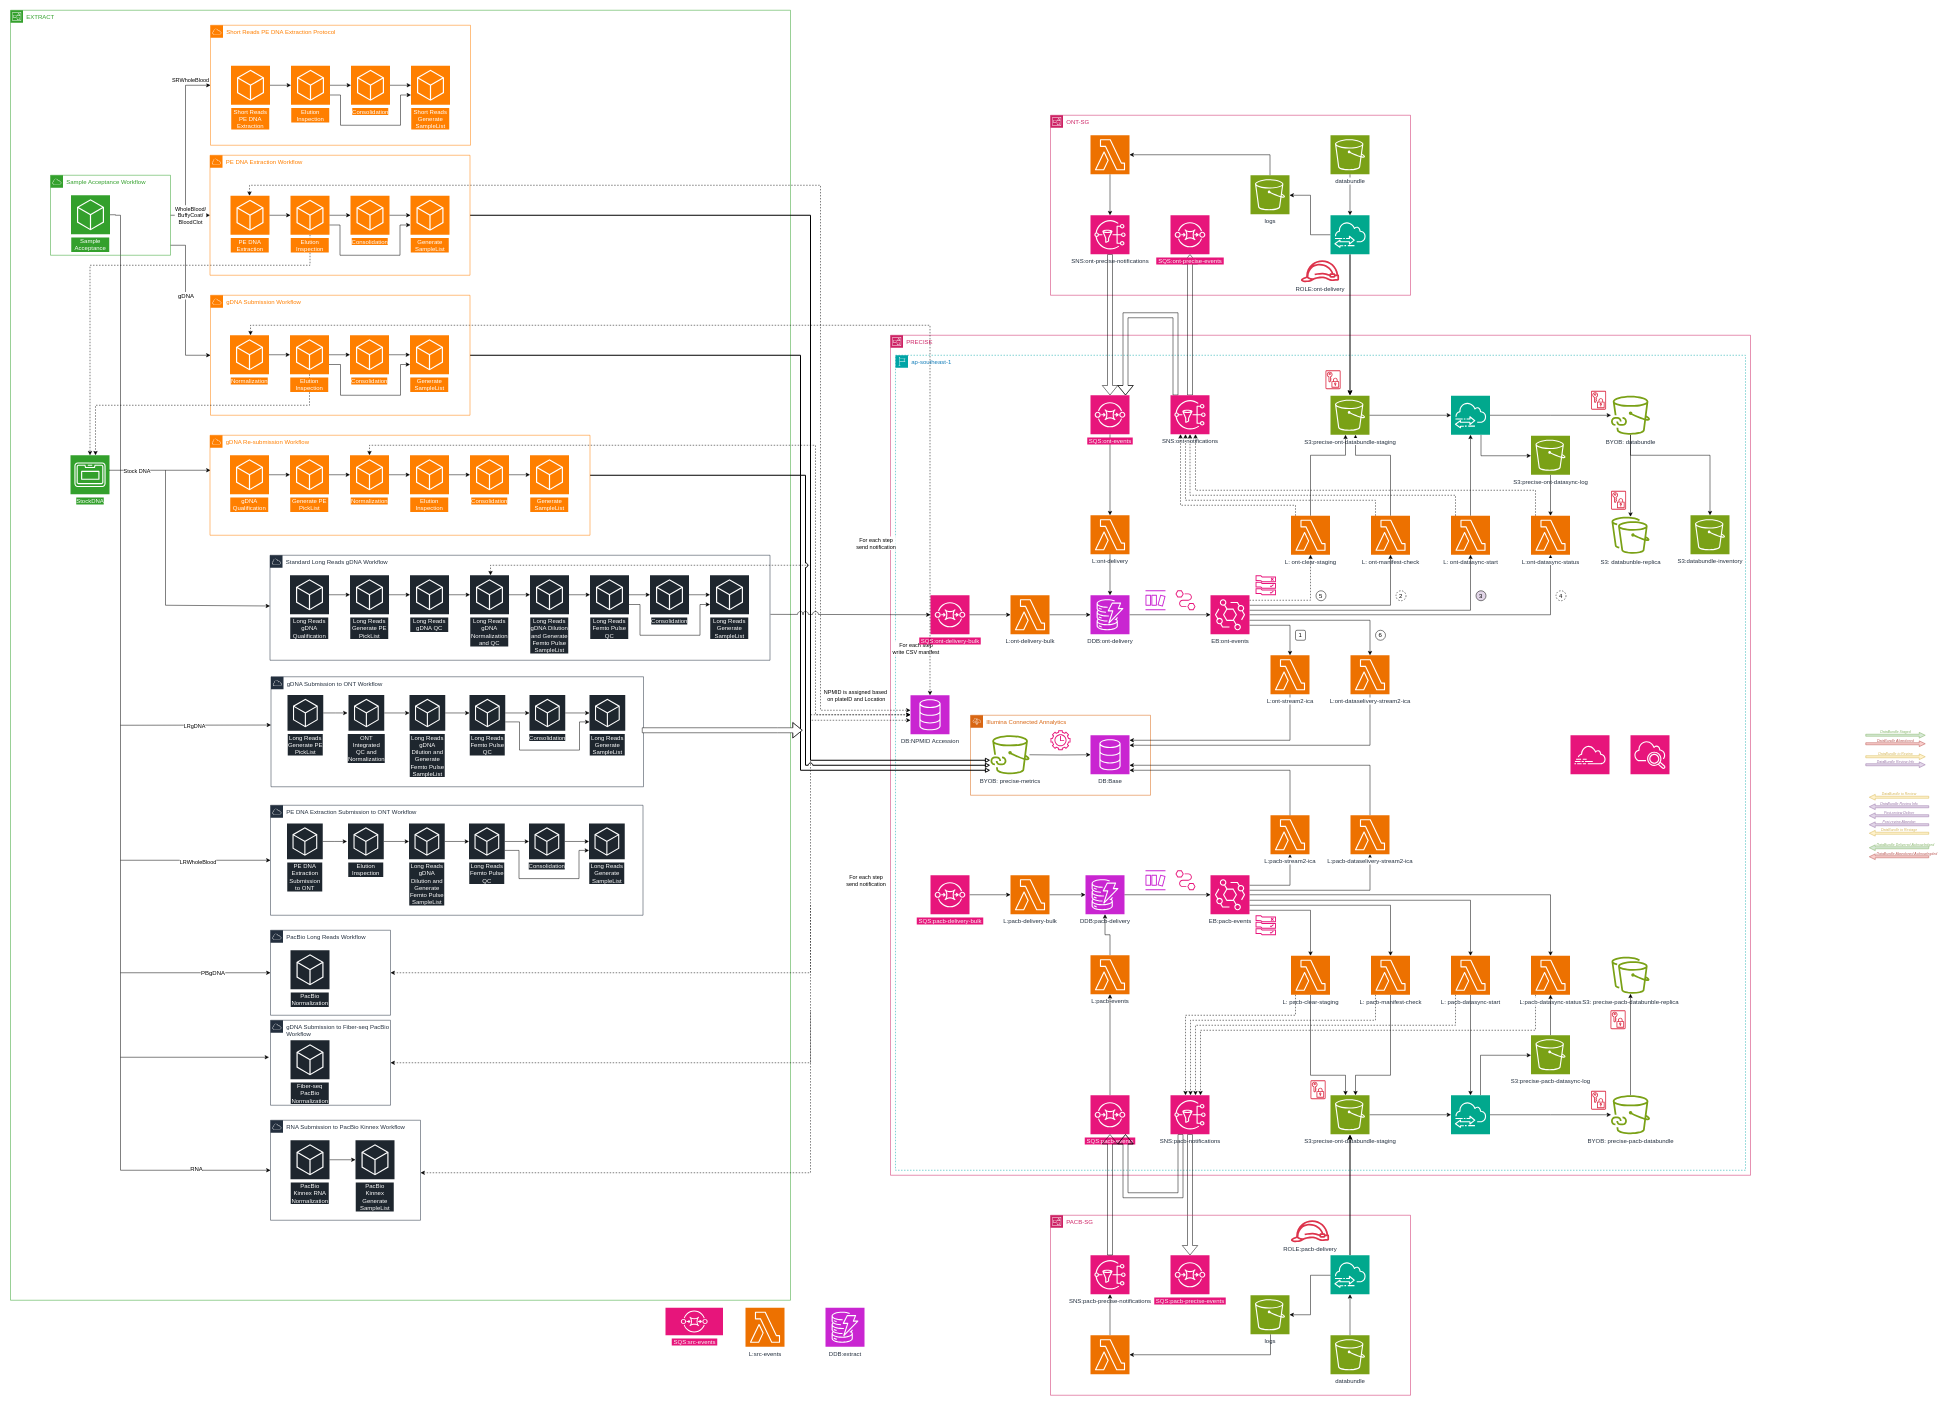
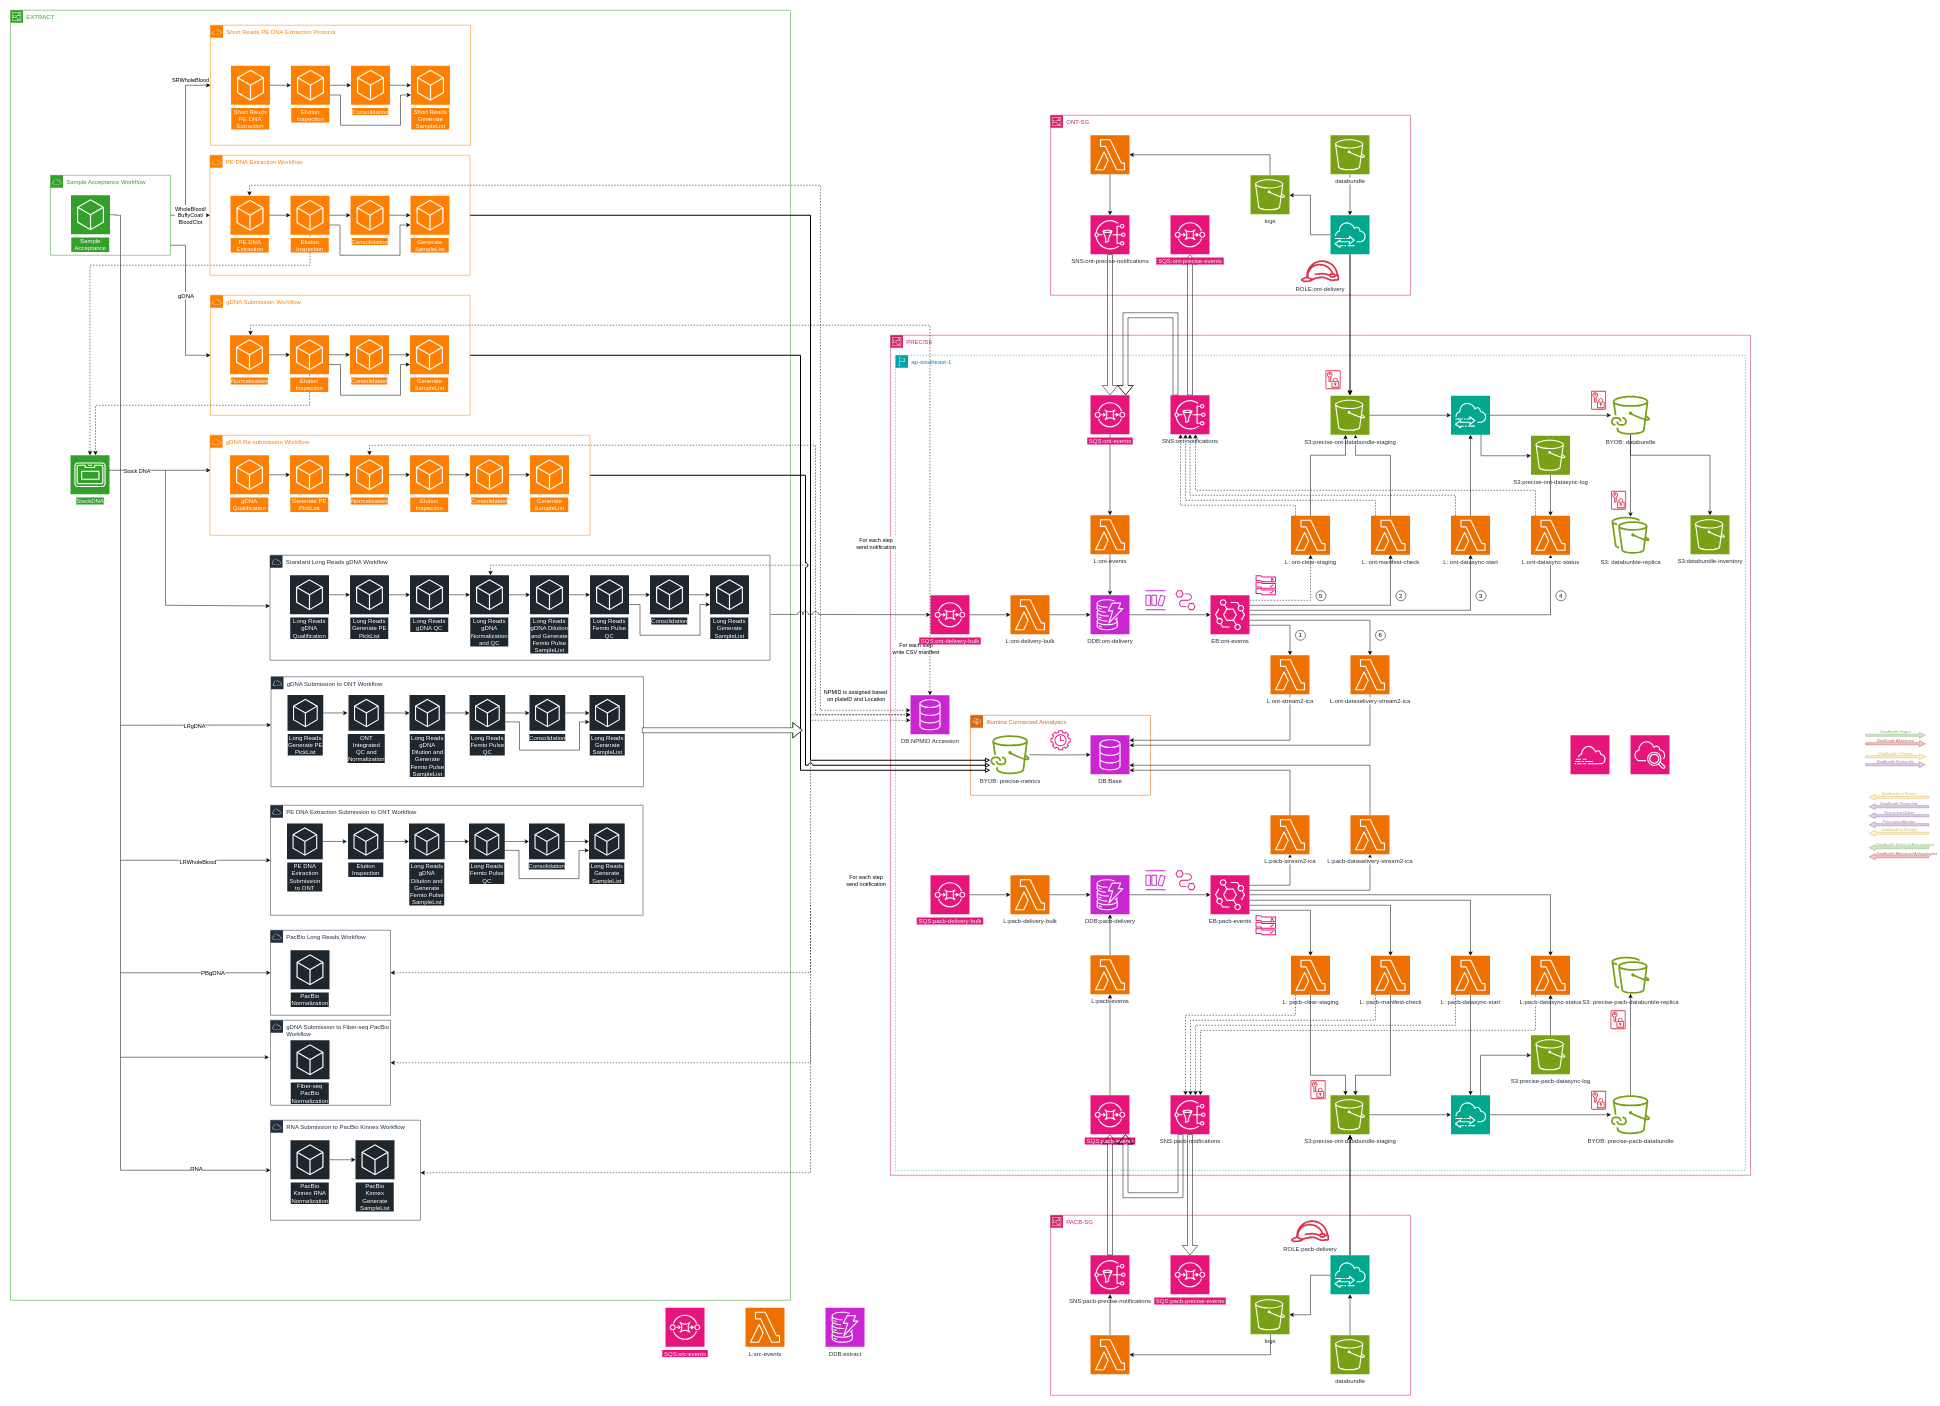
node "L:ont-delivery": label "L:ont-delivery" -> "L:ont-events"
node "2": style dashed -> solid
node "3": fillcolor #e1d5e7 -> #ffffff
node "4": style dashed -> solid
node "1": shape rounded rectangle -> ellipse
node "DDB:pacb-delivery": moved (1105, 895) -> (1110, 895)
node "SQS:src-events": size 58x28 -> 39x39
